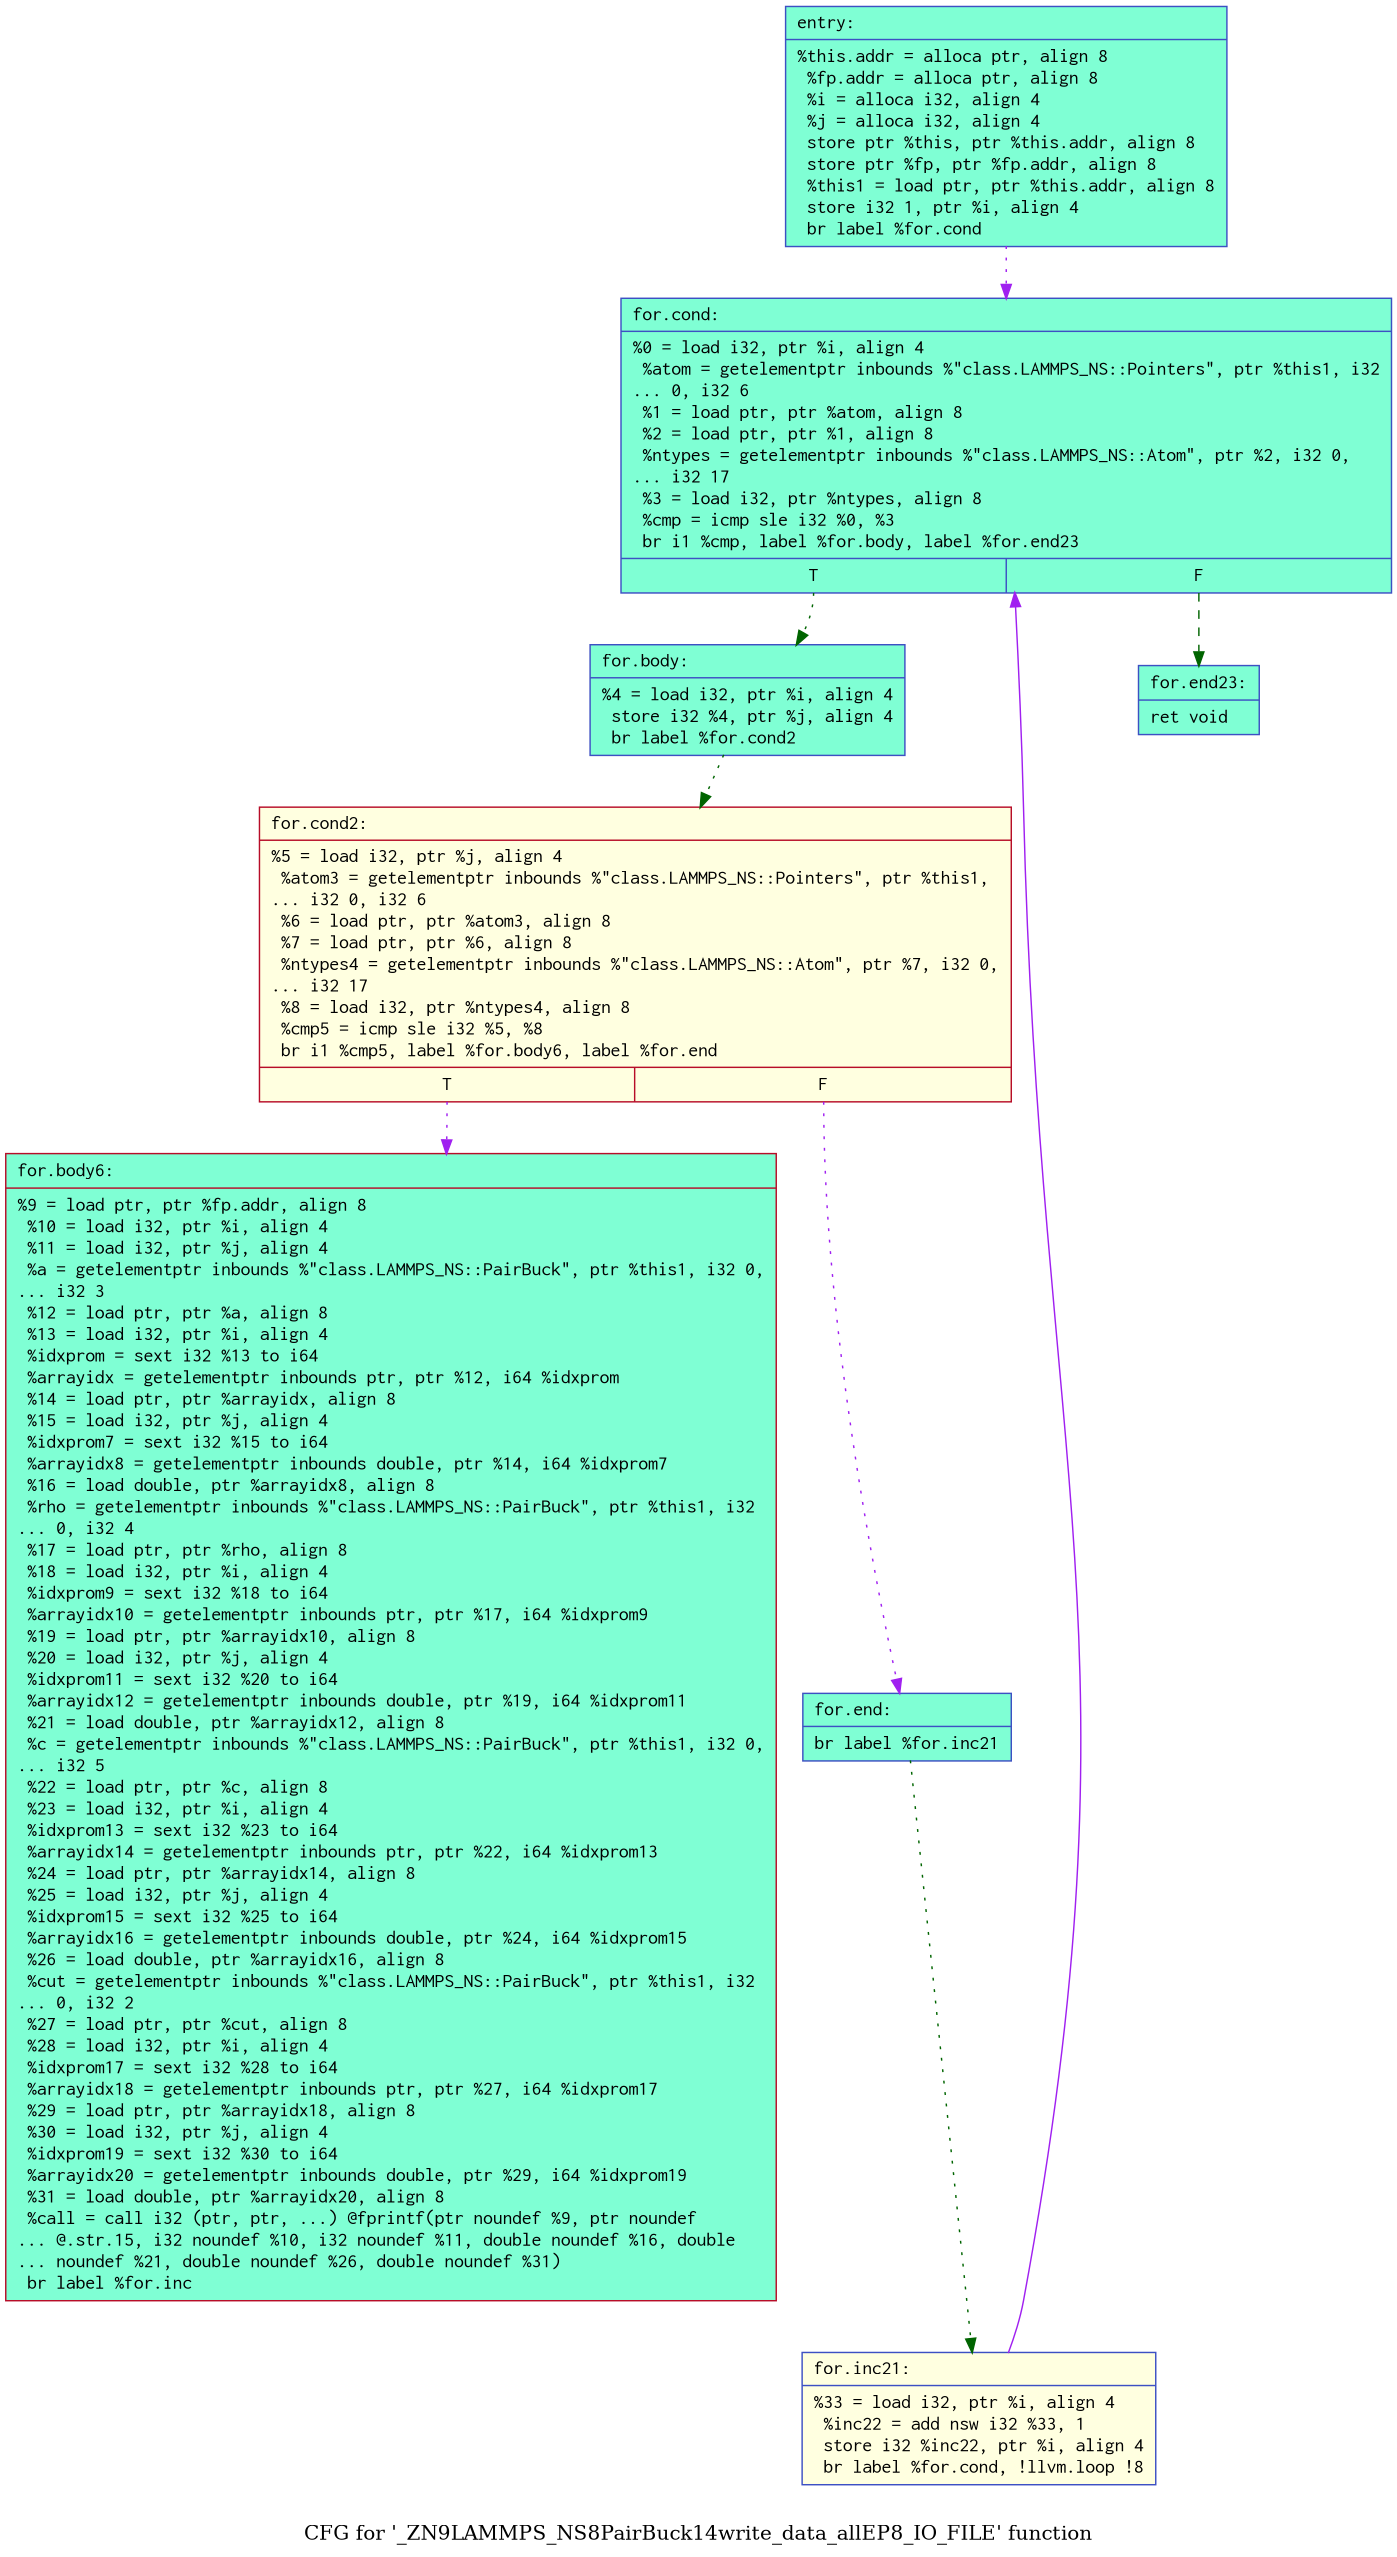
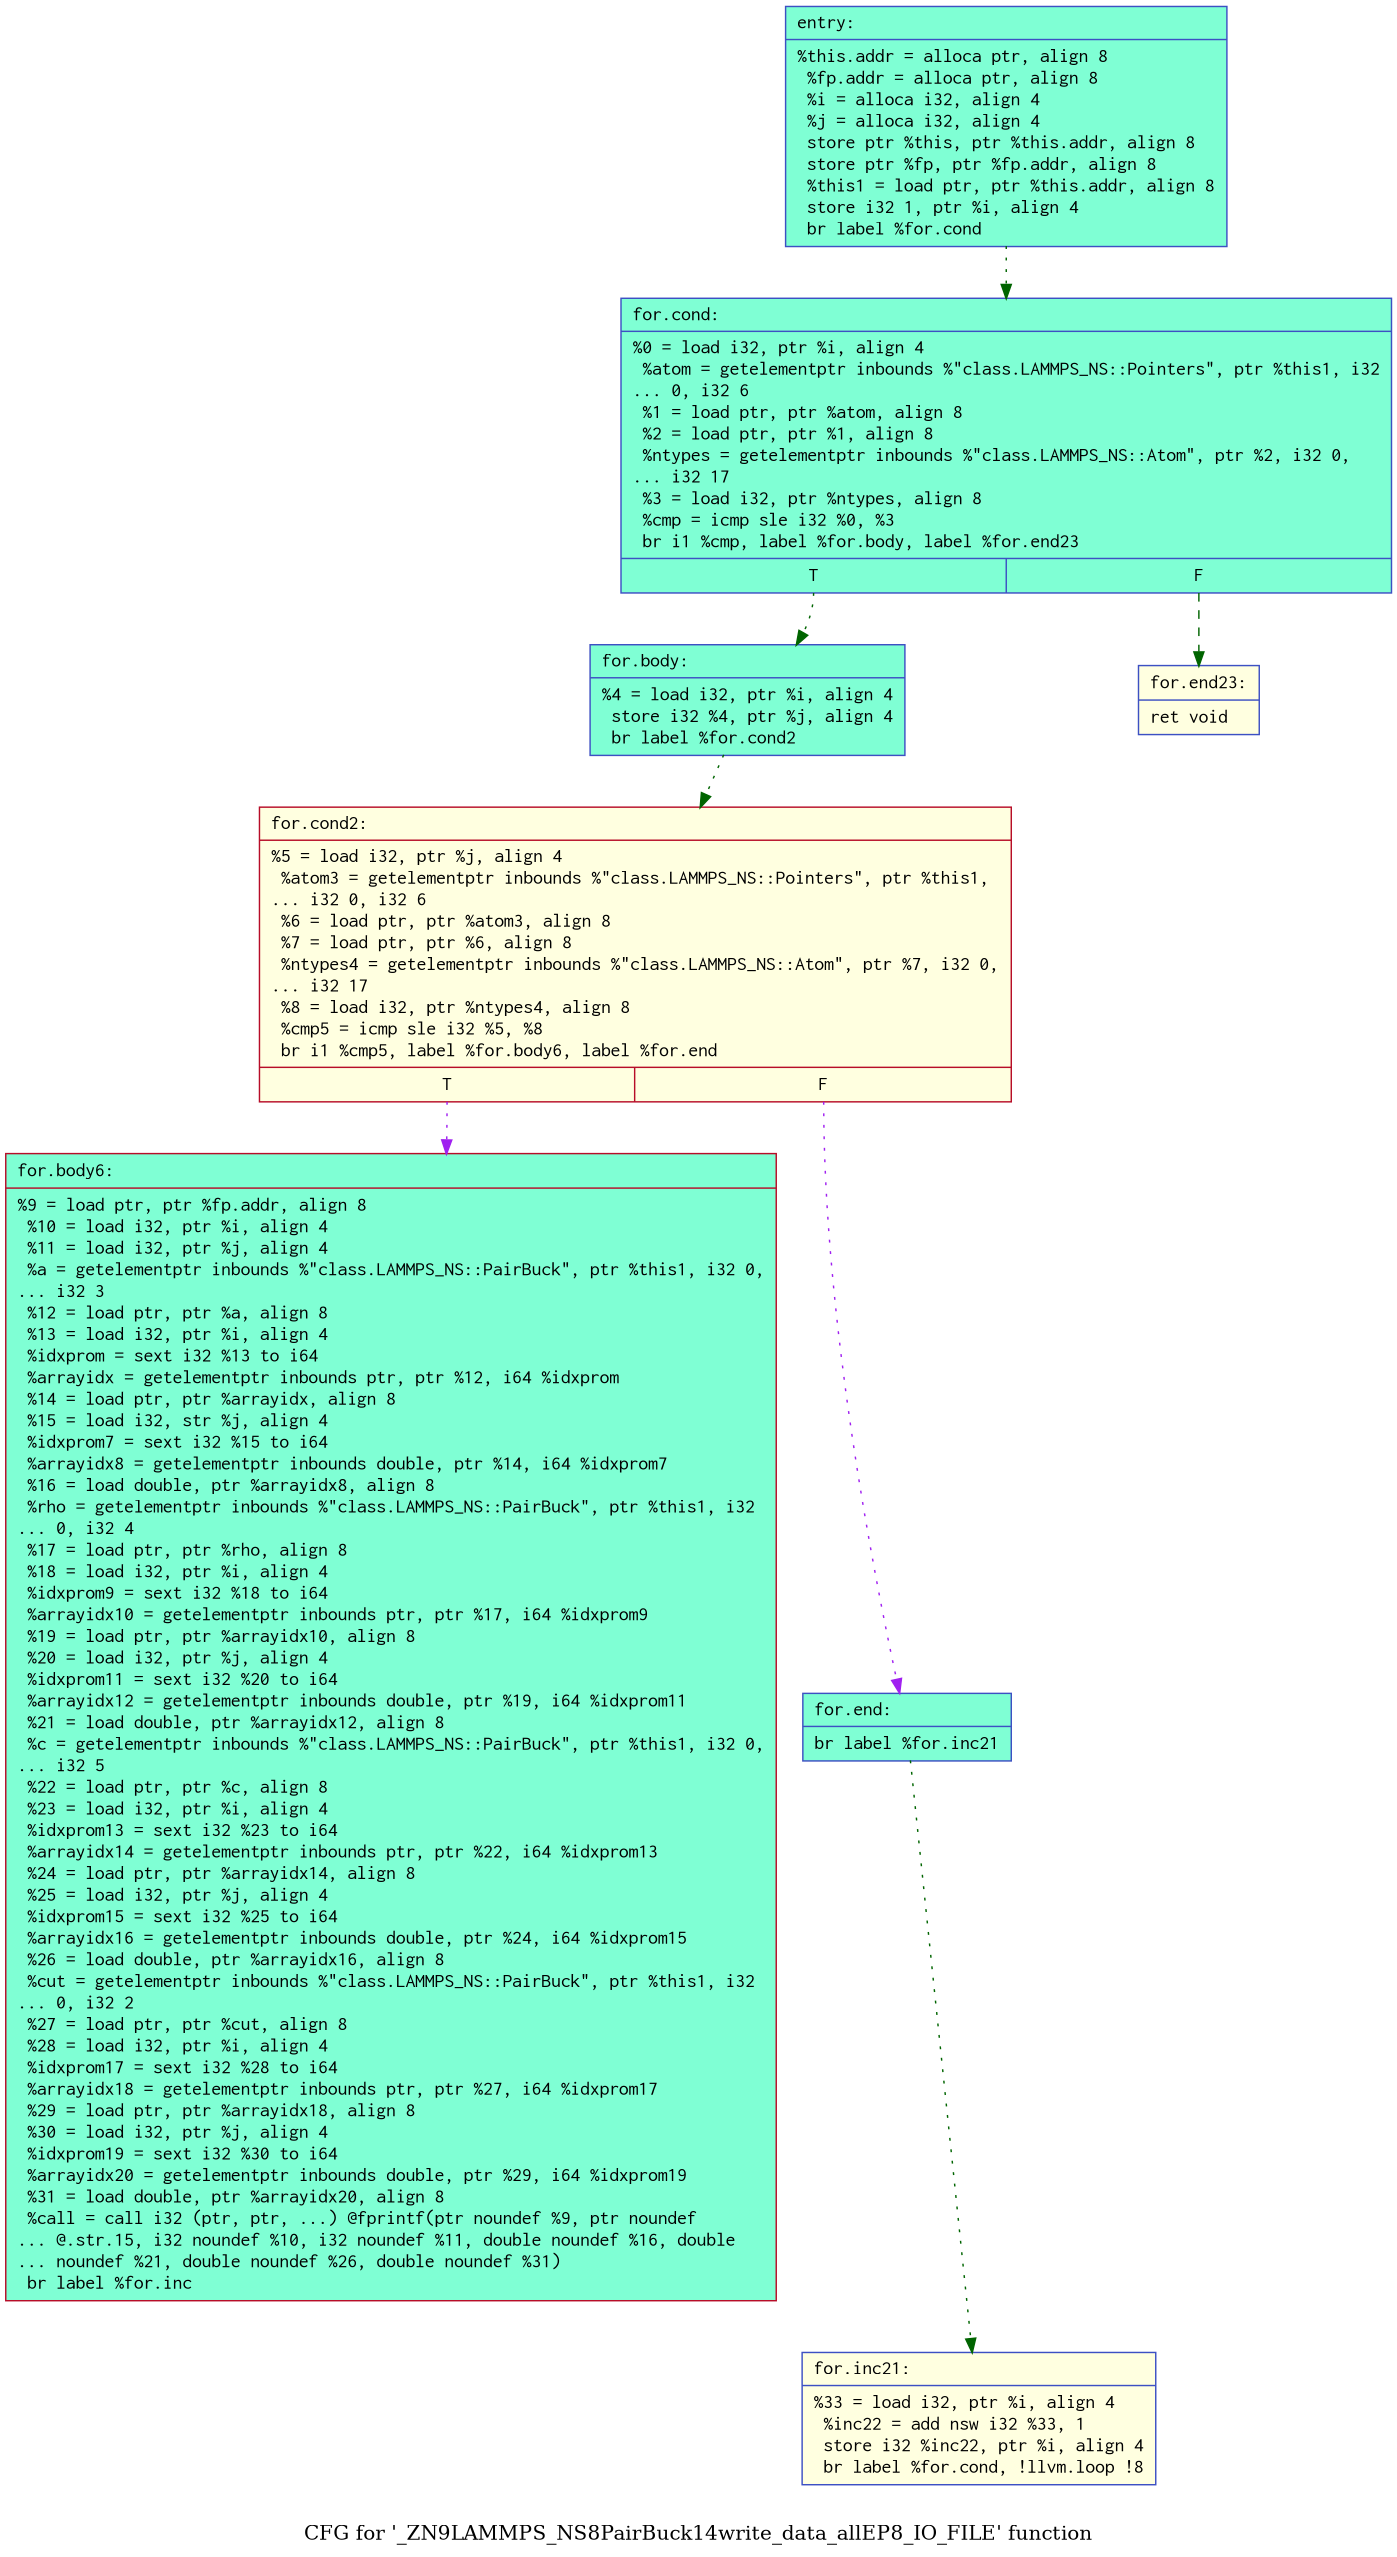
edge "entry:" -> "for.cond:": color purple -> darkgreen
node "for.end23:": fillcolor aquamarine -> lightyellow
node "for.body6:": text "%15 = load i32, ptr %j, align 4" -> "%15 = load i32, str %j, align 4"
edge "for.inc21:" -> "for.cond:": removed
